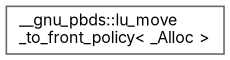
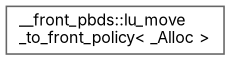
node "__gnu_pbds::lu_move _to_front_policy< _Alloc >": label "__gnu_pbds::lu_move _to_front_policy< _Alloc >" -> "__front_pbds::lu_move _to_front_policy< _Alloc >"
